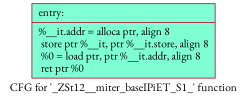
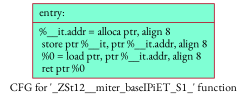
node "entry:": text "store ptr %__it, ptr %__it.store, align 8" -> "store ptr %__it, ptr %__it.addr, align 8"
